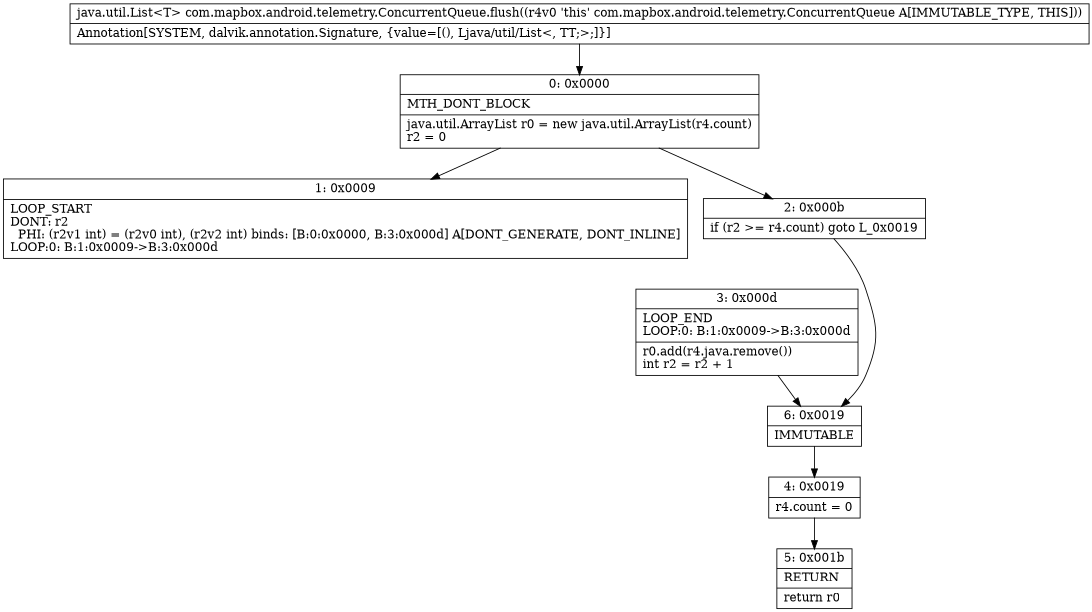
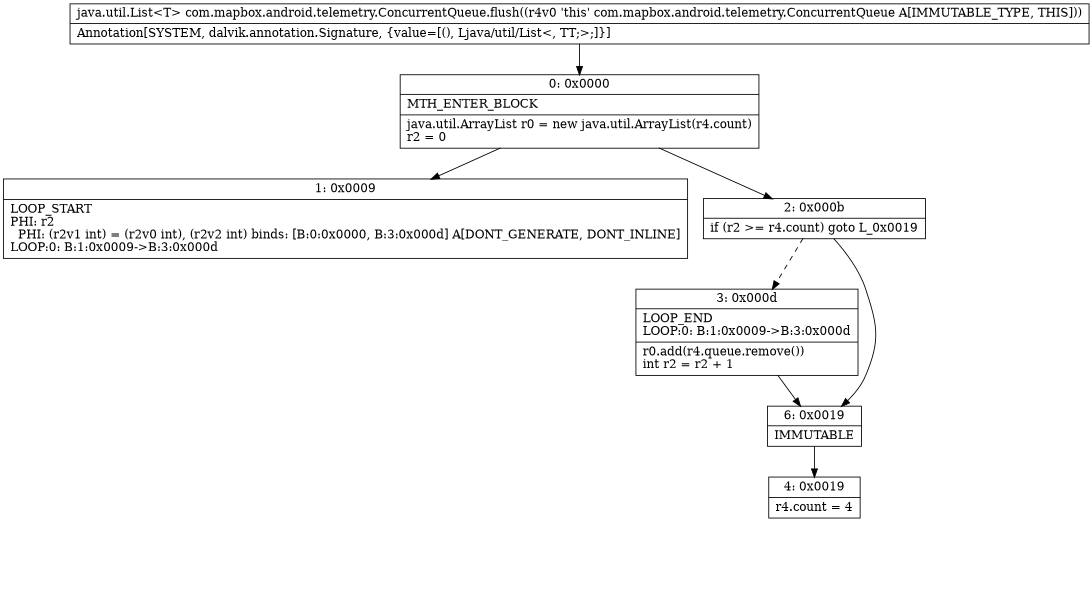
node "0: 0x0000": text "MTH_DONT_BLOCK" -> "MTH_ENTER_BLOCK"
node "1: 0x0009": text "DONT: r2" -> "PHI: r2"
edge "2: 0x000b" -> "3: 0x000d": added
node "3: 0x000d": text "r0.add(r4.java.remove())" -> "r0.add(r4.queue.remove())"
node "4: 0x0019": text "r4.count = 0" -> "r4.count = 4"
node "5: 0x001b": removed
